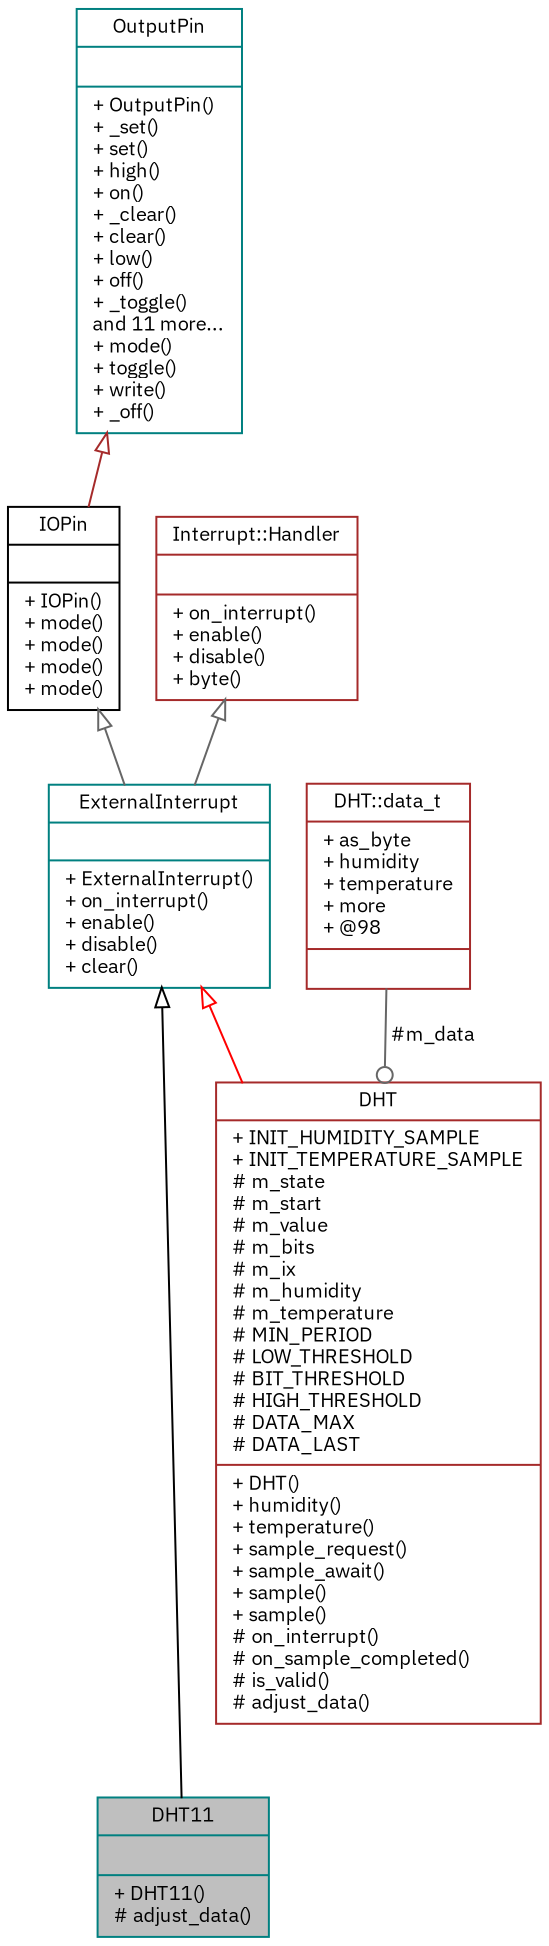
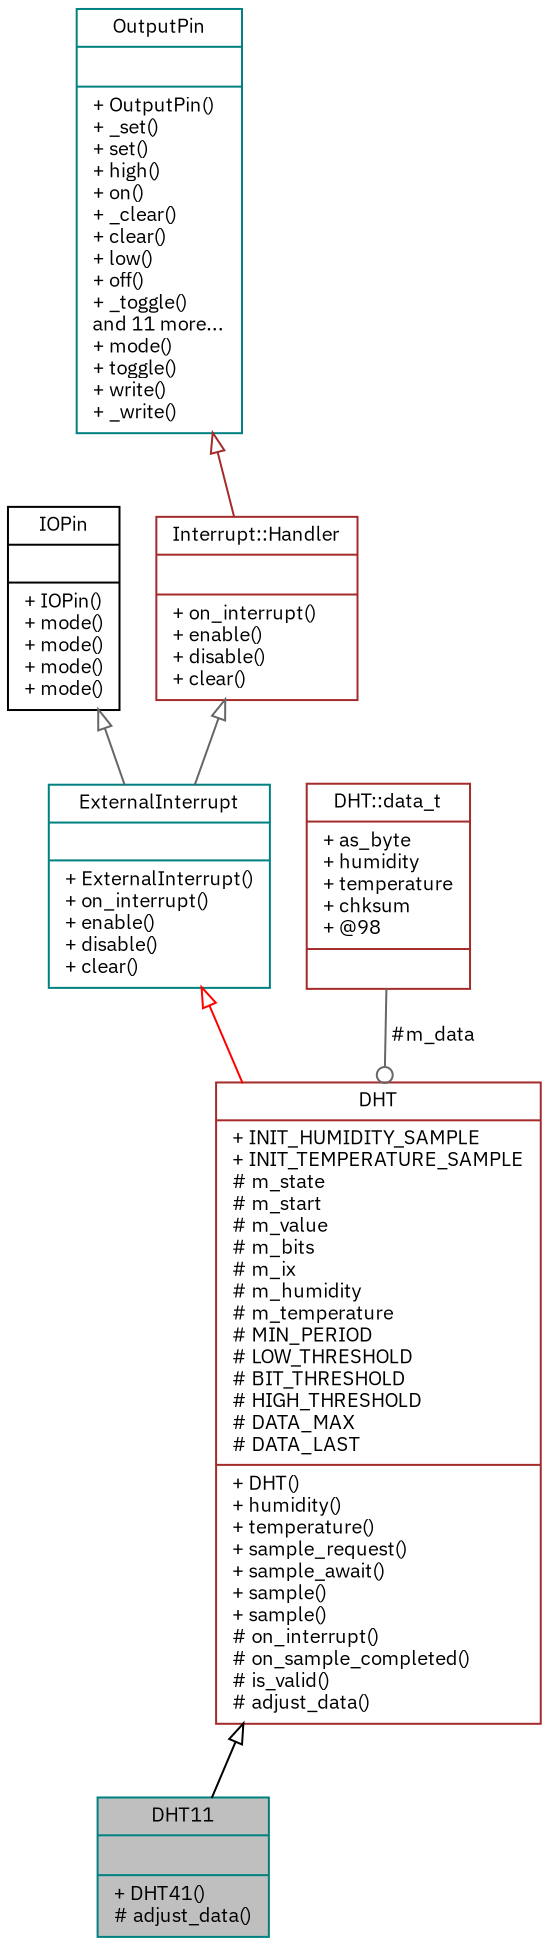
node "OutputPin": text "+ _off()" -> "+ _write()"
edge "IOPin" -> "OutputPin": now "Interrupt::Handler" -> "OutputPin"
node "Interrupt::Handler": text "+ byte()" -> "+ clear()"
node "DHT::data_t": text "+ more" -> "+ chksum"
edge "DHT11" -> "ExternalInterrupt": now "DHT11" -> "DHT"
node "DHT11": text "+ DHT11()" -> "+ DHT41()"
